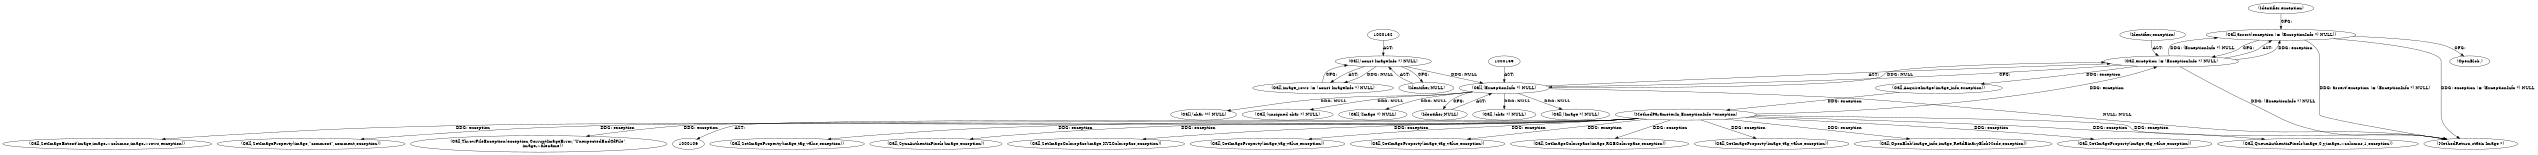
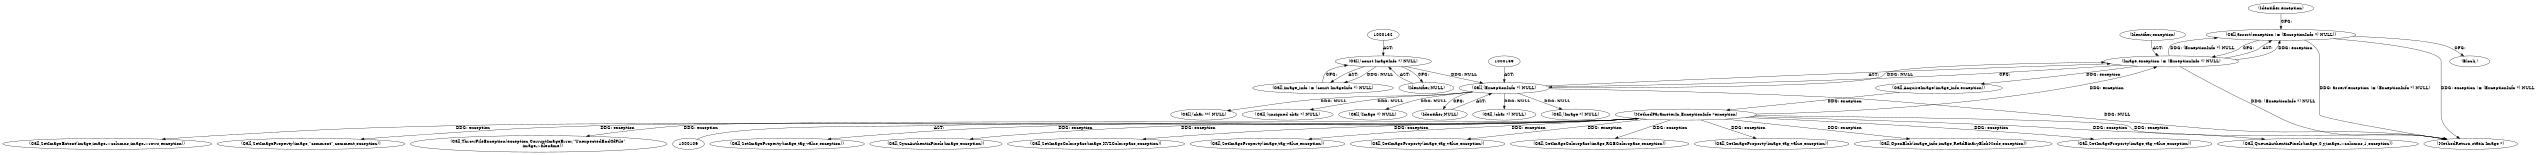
node "(Call,exception != (ExceptionInfo *) NULL)": label "(Call,exception != (ExceptionInfo *) NULL)" -> "(Image,exception != (ExceptionInfo *) NULL)"
node "(OpenBlob,)": label "(OpenBlob,)" -> "(Block,)"
node "(Call,image_rows != (const ImageInfo *) NULL)": label "(Call,image_rows != (const ImageInfo *) NULL)" -> "(Call,image_info != (const ImageInfo *) NULL)"
edge "(Call,(ExceptionInfo *) NULL)" -> "(MethodReturn,static Image *)": label "NULL: NULL" -> "DDG: NULL"
edge "(MethodParameterIn,ExceptionInfo *exception)" -> "1000106": reversed
